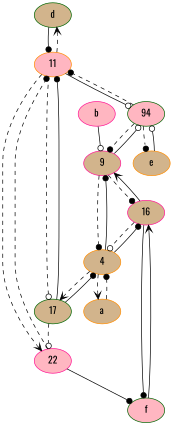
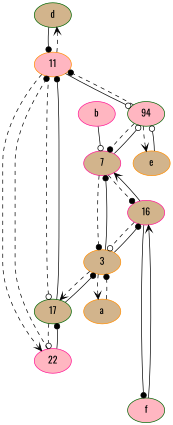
edge "94" -> "e": arrowhead dot -> vee
node "9": label "9" -> "7"
node "4": label "4" -> "3"
edge "22" -> "f": now "22" -> "17"
